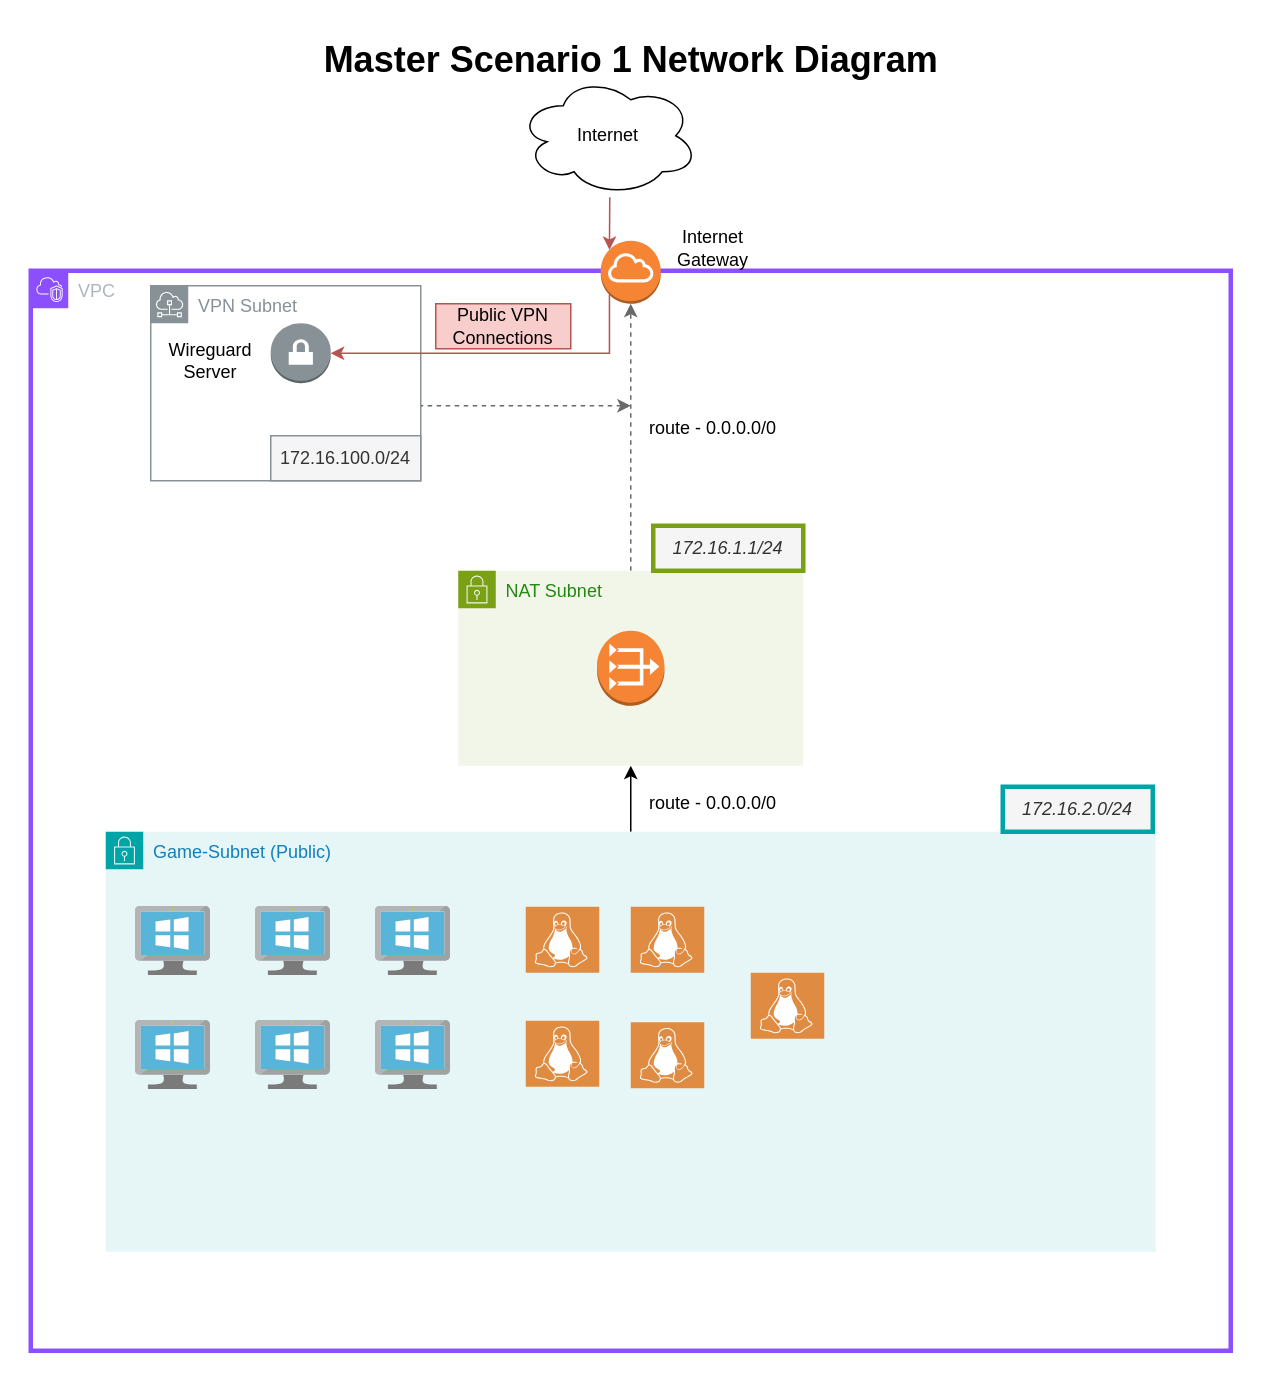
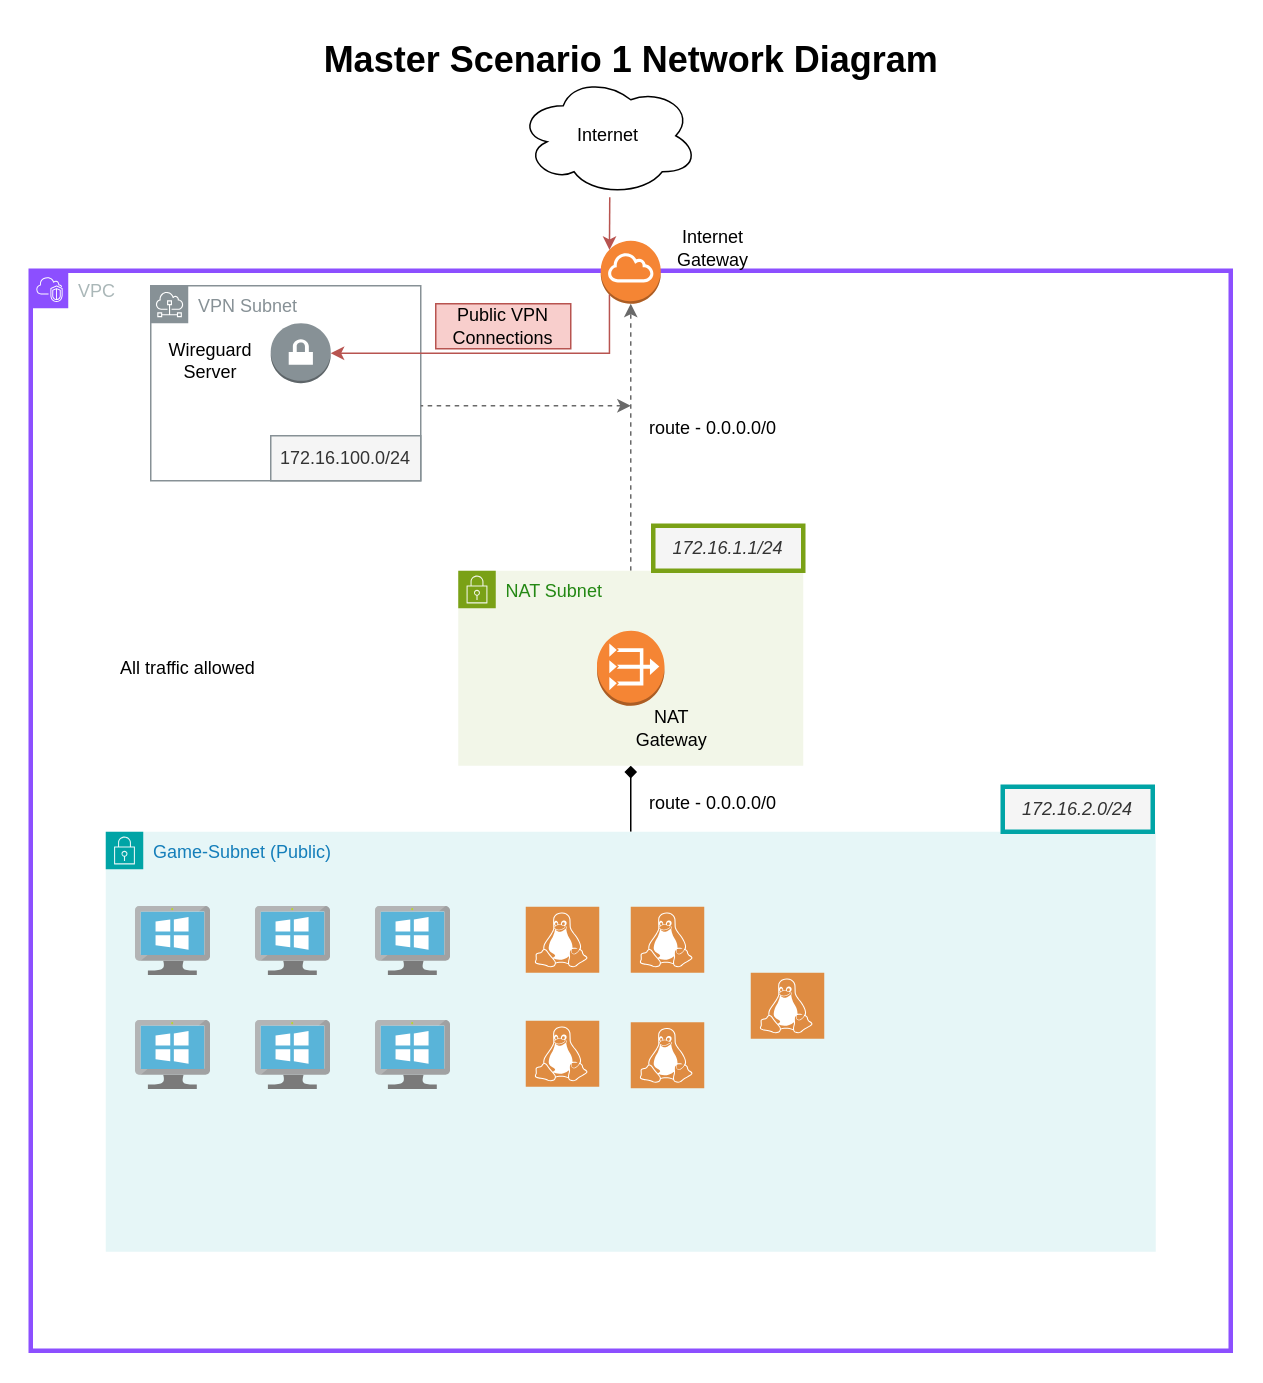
node "All traffic allowed": added
node "NAT Gateway": added
edge "Game-Subnet (Public)" -> "NAT Subnet": arrowhead classic -> diamond
